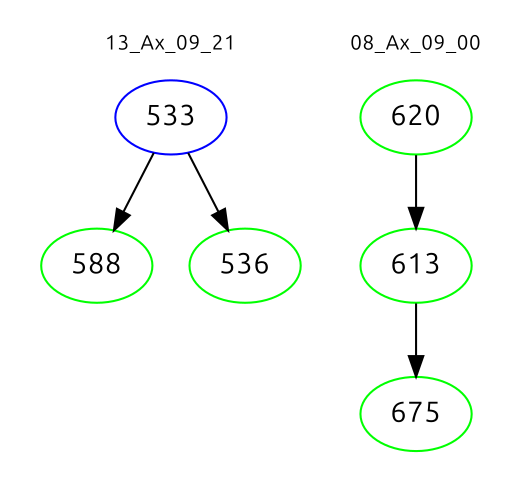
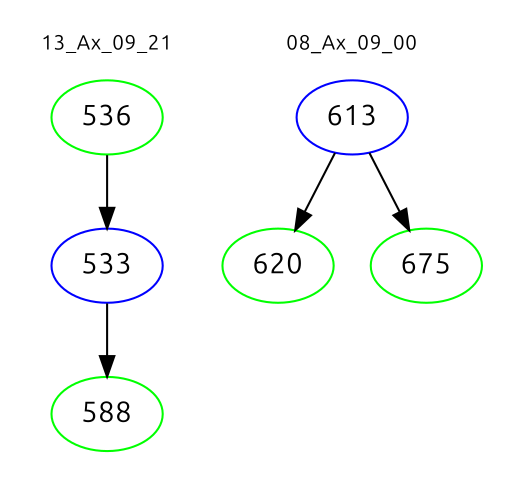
edge "620" -> "613": reversed
edge "533" -> "536": reversed
node "613": color green -> blue
